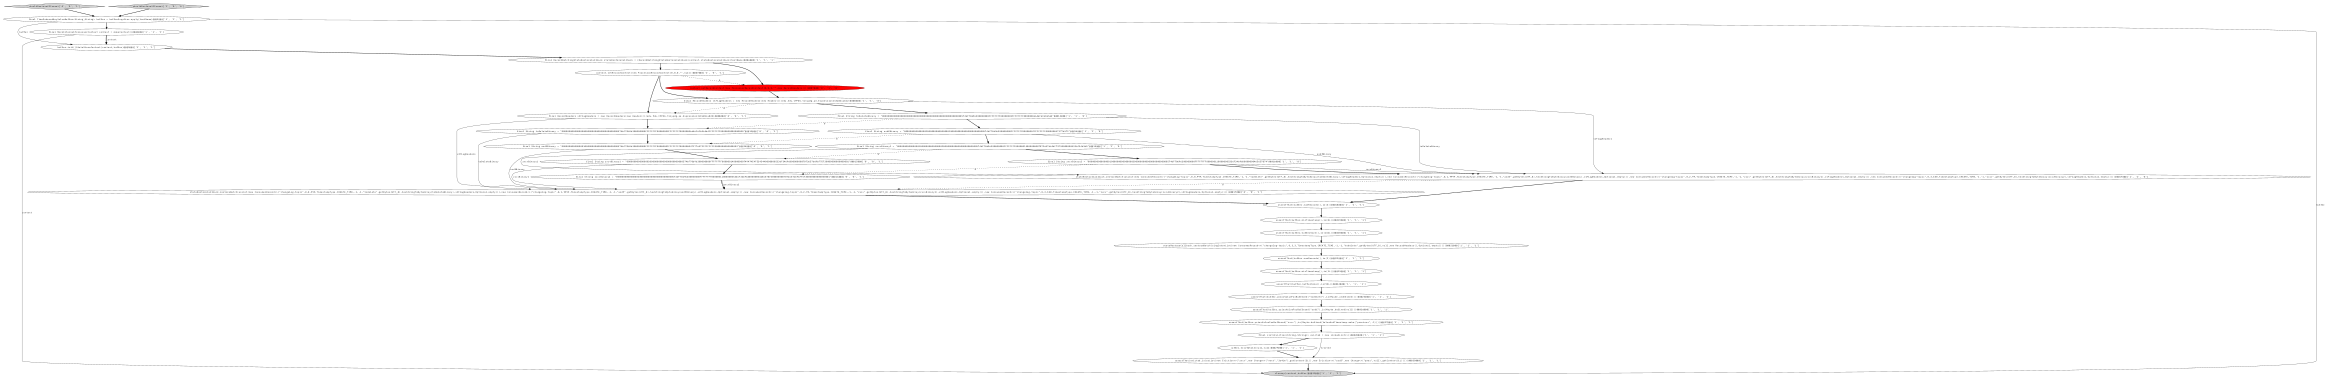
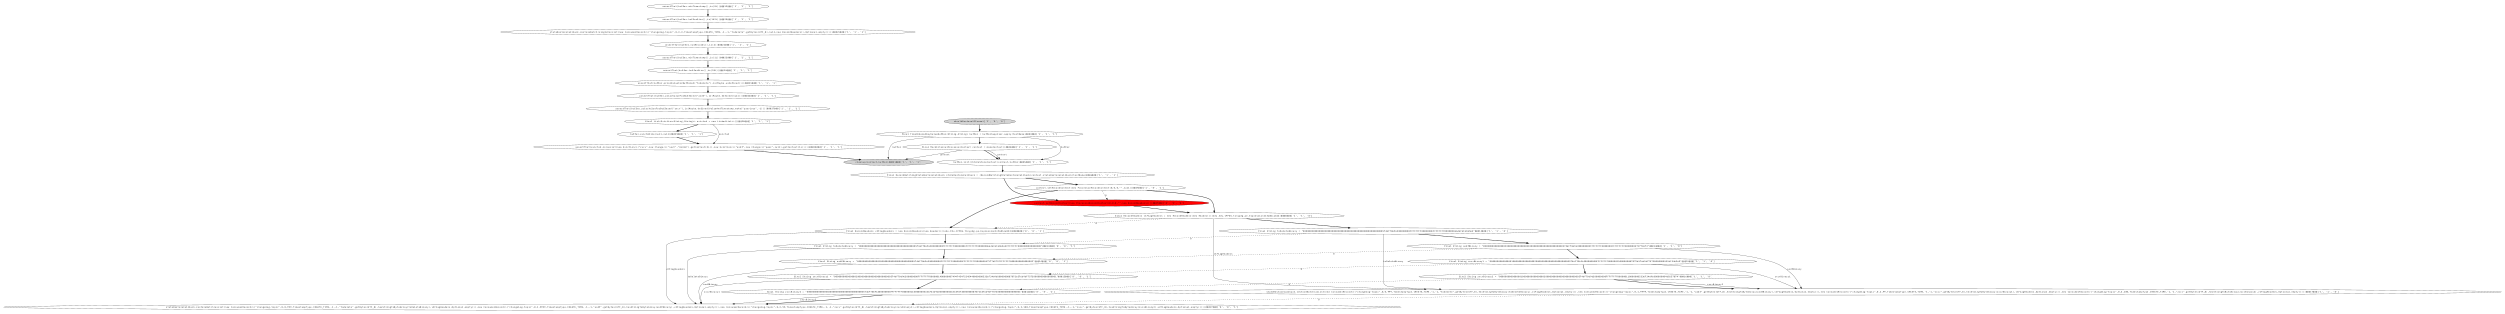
node "shouldRestoreV2Format['0', '0', '1']": removed
node "shouldRestoreV1Format['1', '0', '0']": shape diamond -> ellipse
node "assertThat(buffer.numRecords(),is(3))@@@18@@@['1', '1', '1']": removed
